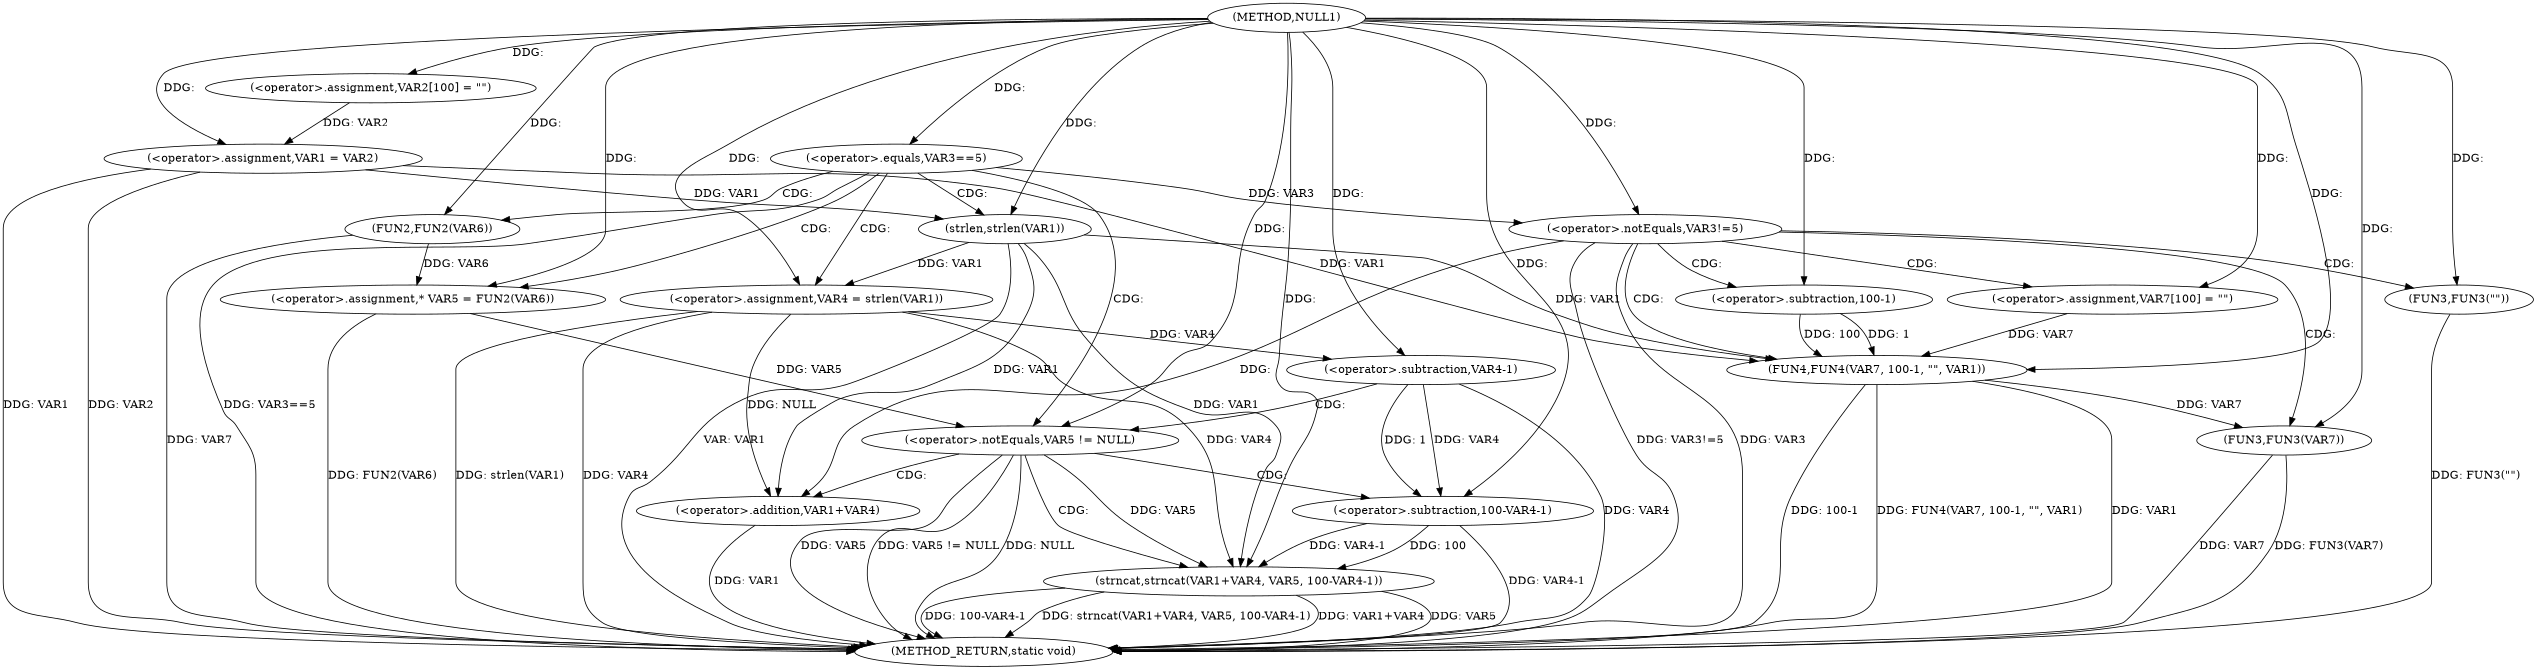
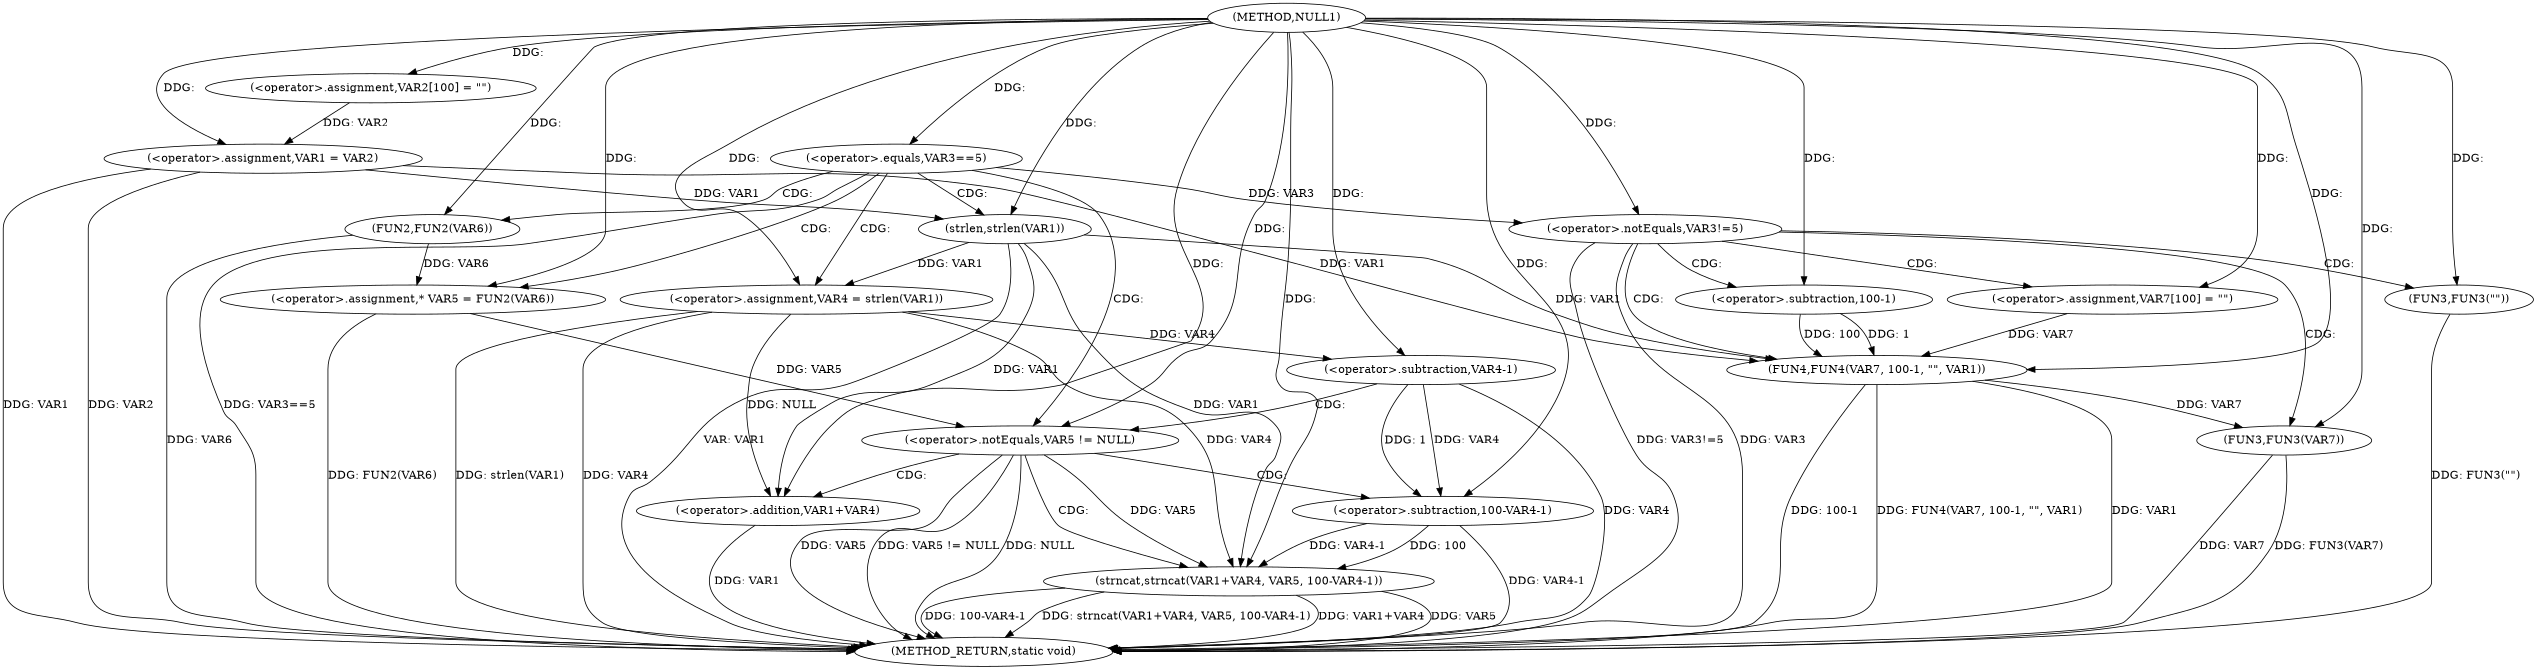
edge "(<operator>.notEquals,VAR3!=5)" -> "(<operator>.addition,VAR1+VAR4)": now "(METHOD,NULL1)" -> "(<operator>.addition,VAR1+VAR4)"
edge "(FUN2,FUN2(VAR6))" -> "(METHOD_RETURN,static void)": label "DDG: VAR7" -> "DDG: VAR6"
